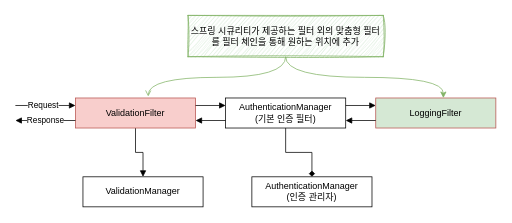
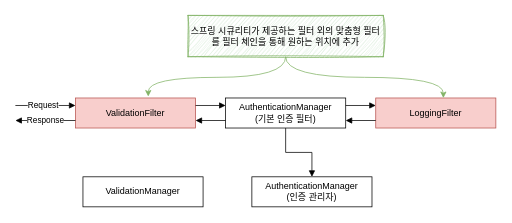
edge "스프링 시큐리티가 제공하는 필터 외의 맞춤형 필터를 필터 체인을 통해 원하는 위치에 추가" -> "ValidationFilter": arrowhead open -> classic
node "LoggingFilter": fillcolor #d5e8d4 -> #f8cecc
edge "ValidationFilter" -> "ValidationManager": removed
edge "AuthenticationManager (기본 인증 필터)" -> "AuthenticationManager (인증 관리자)": arrowhead diamond -> block
